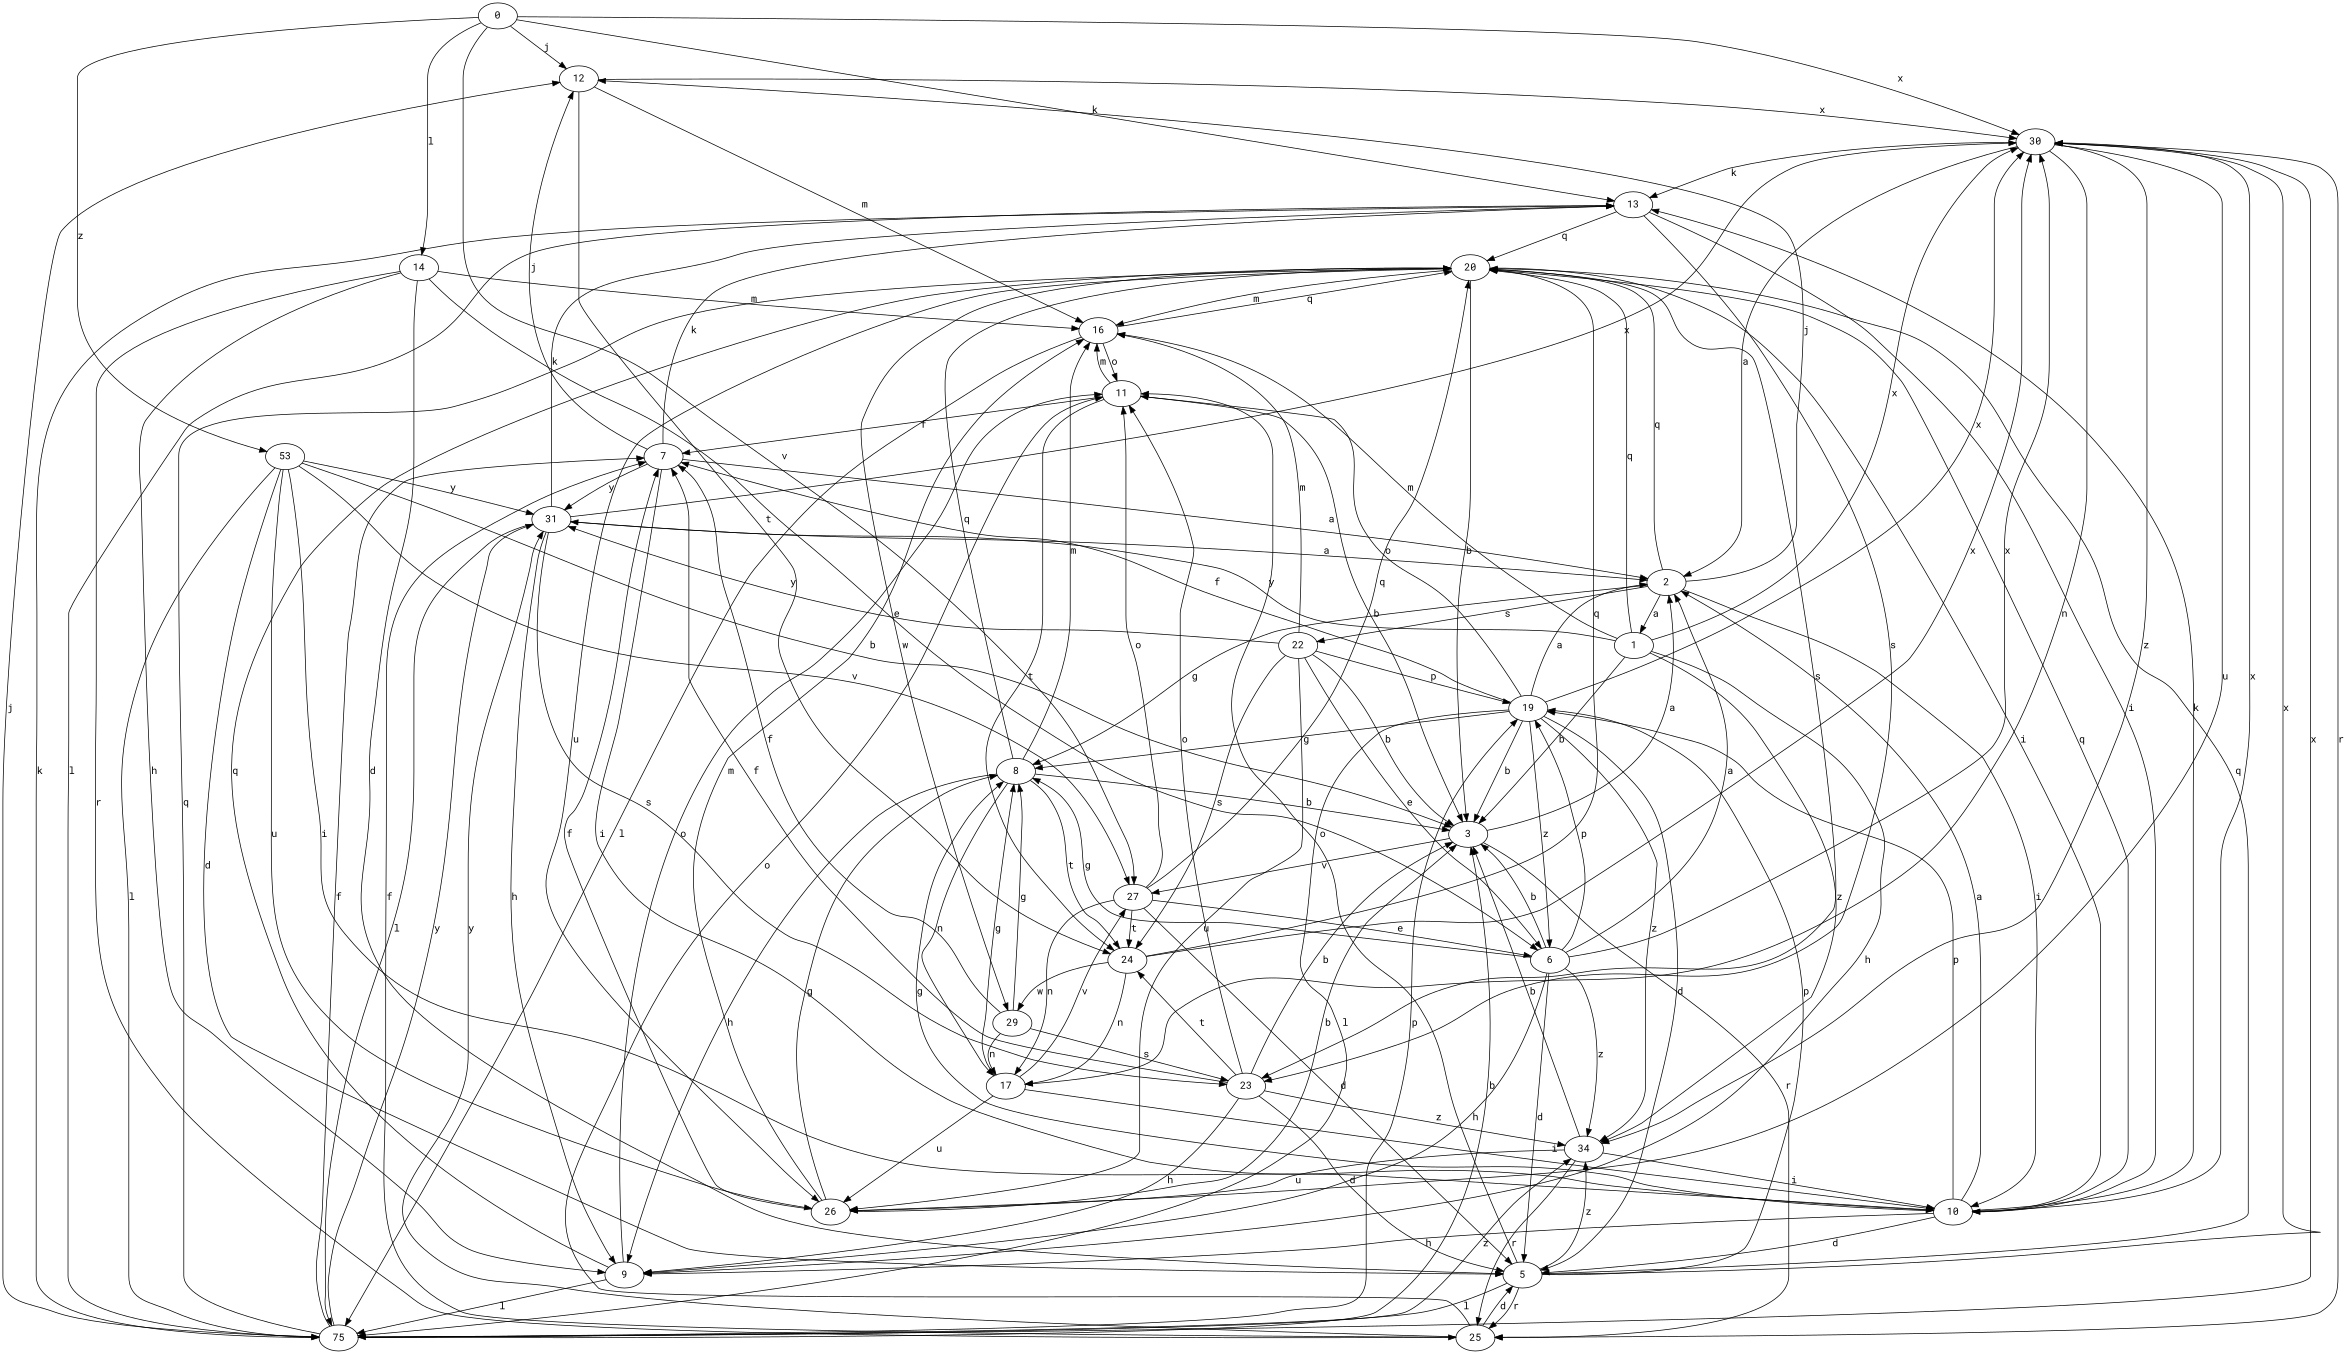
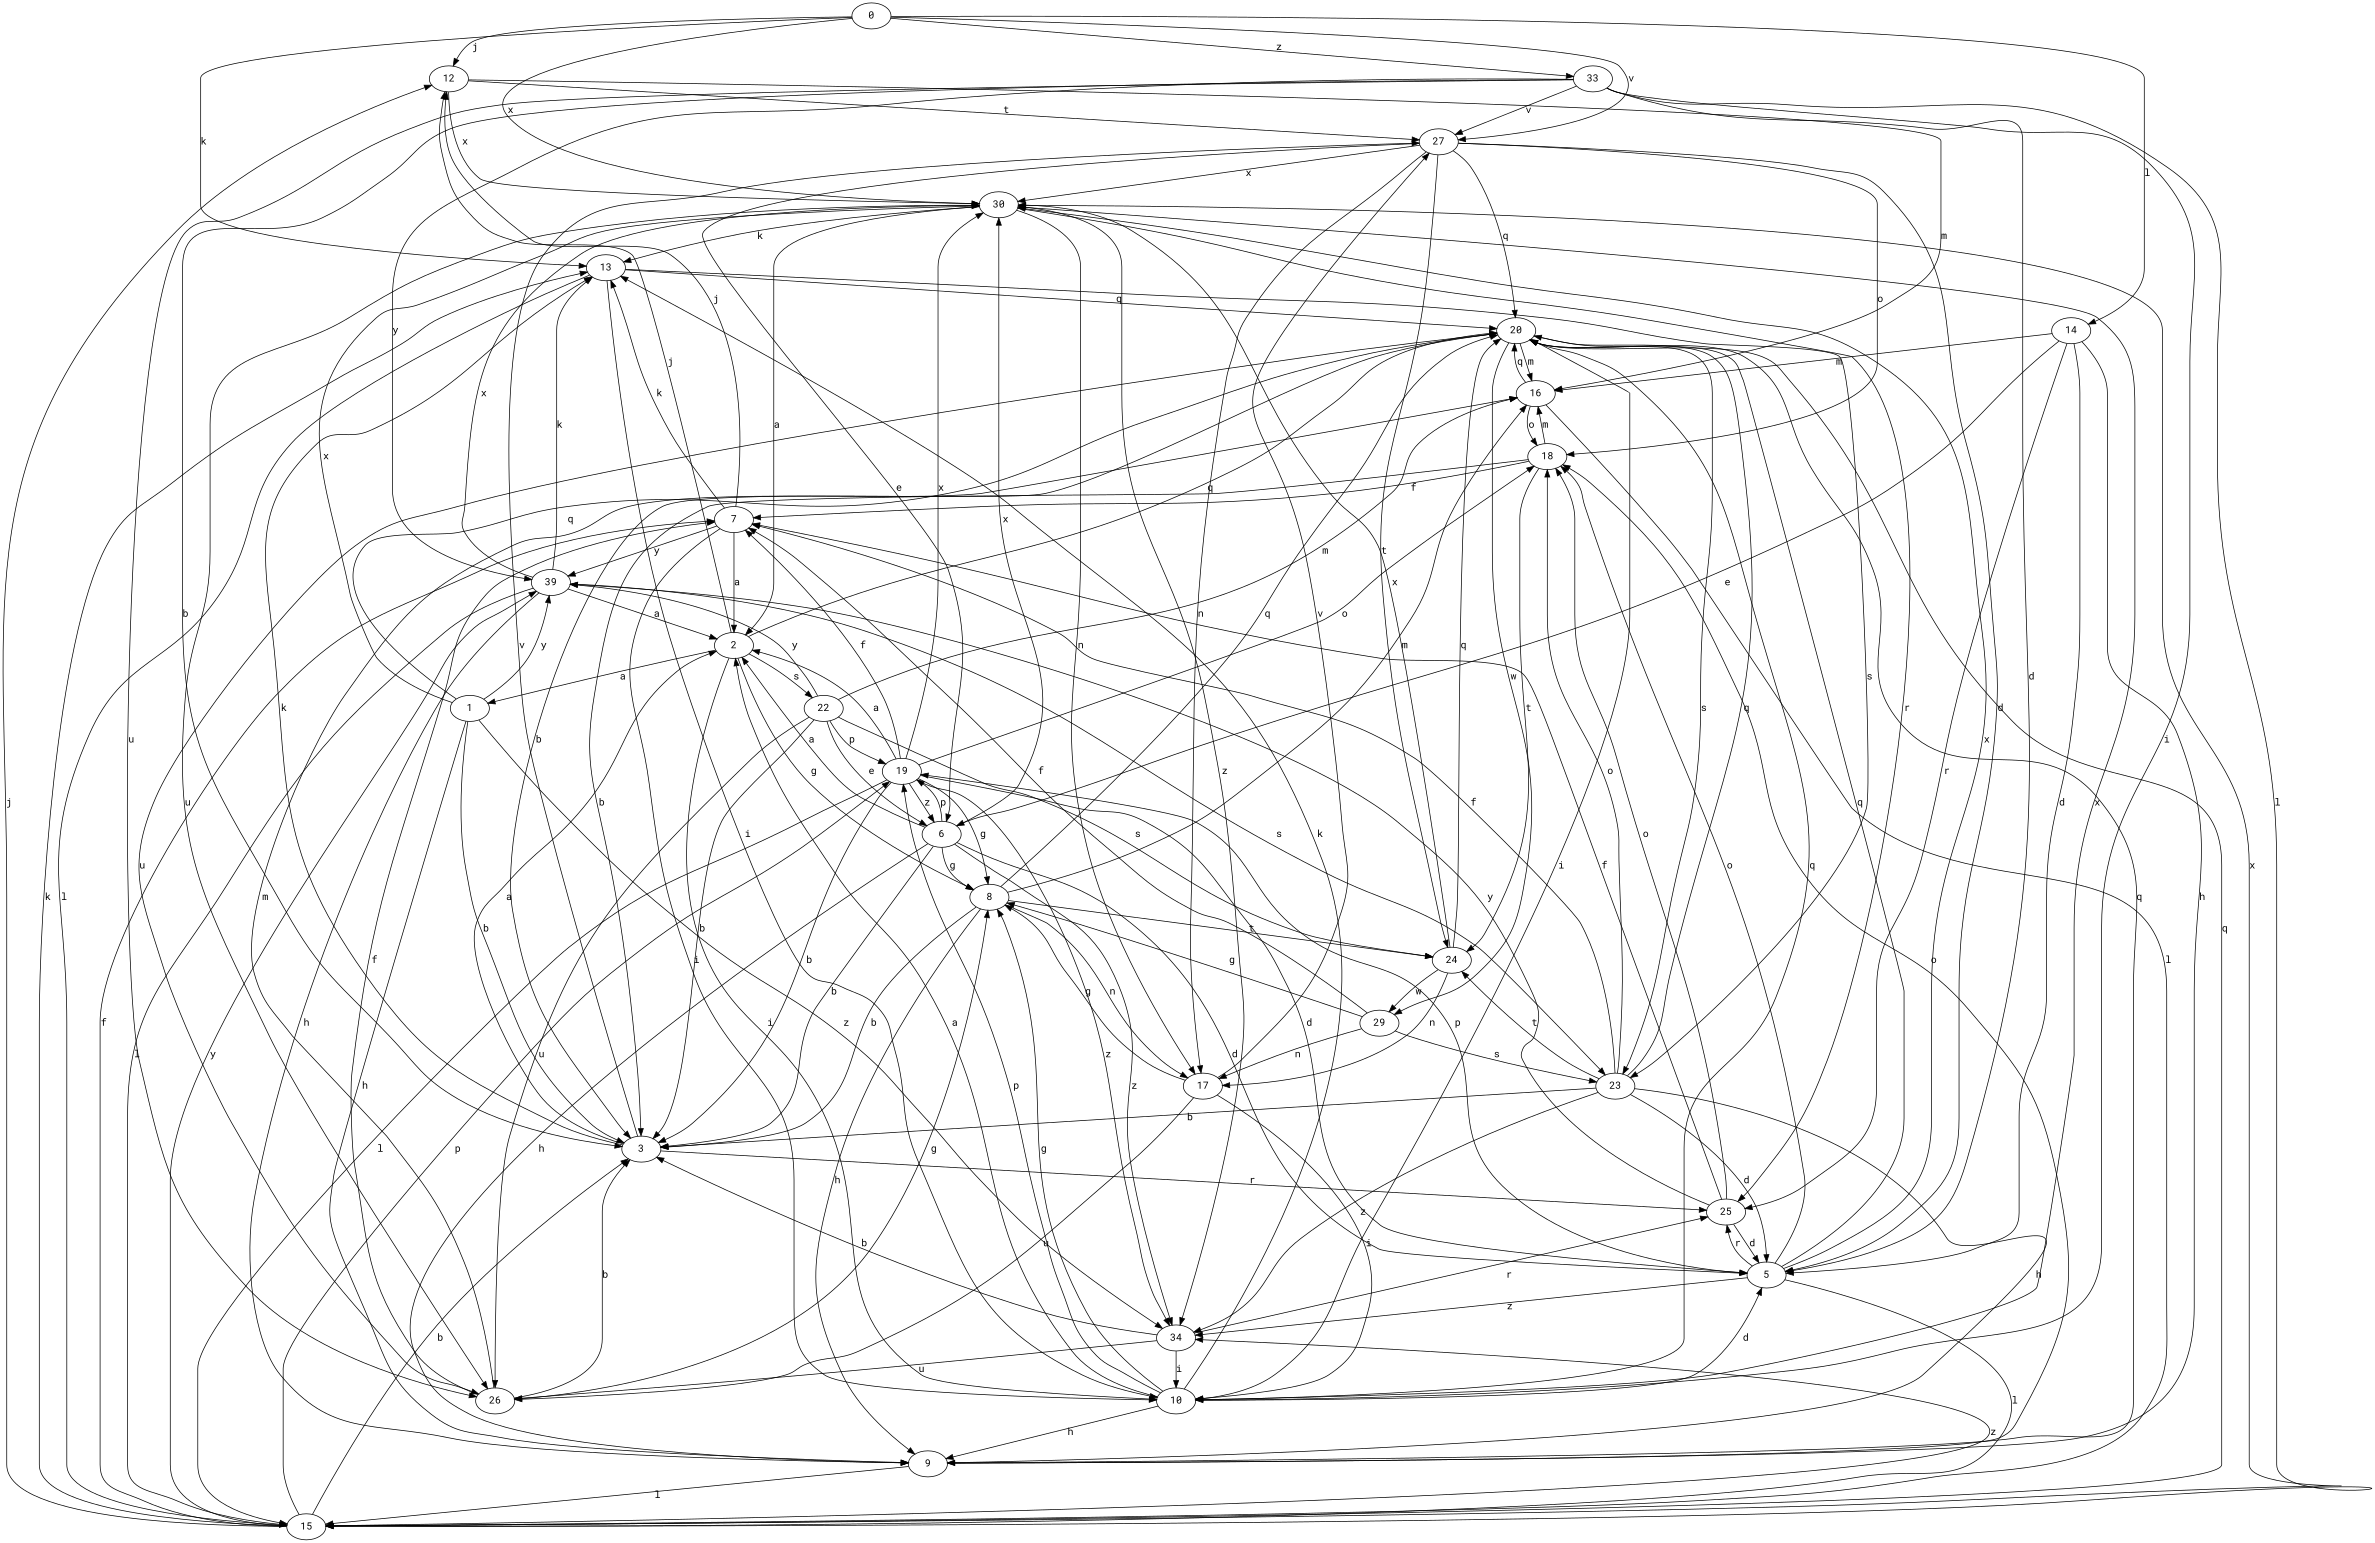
edge "27" -> "30": added, label "x"
node "11": label "11" -> "18"
node "53": label "53" -> "33"
edge "1" -> "16": removed, label "m"
node "31": label "31" -> "39"
edge "12" -> "24": now "12" -> "27"
edge "23" -> "20": added, label "q"
edge "3" -> "13": added, label "k"
node "75": label "75" -> "15"
